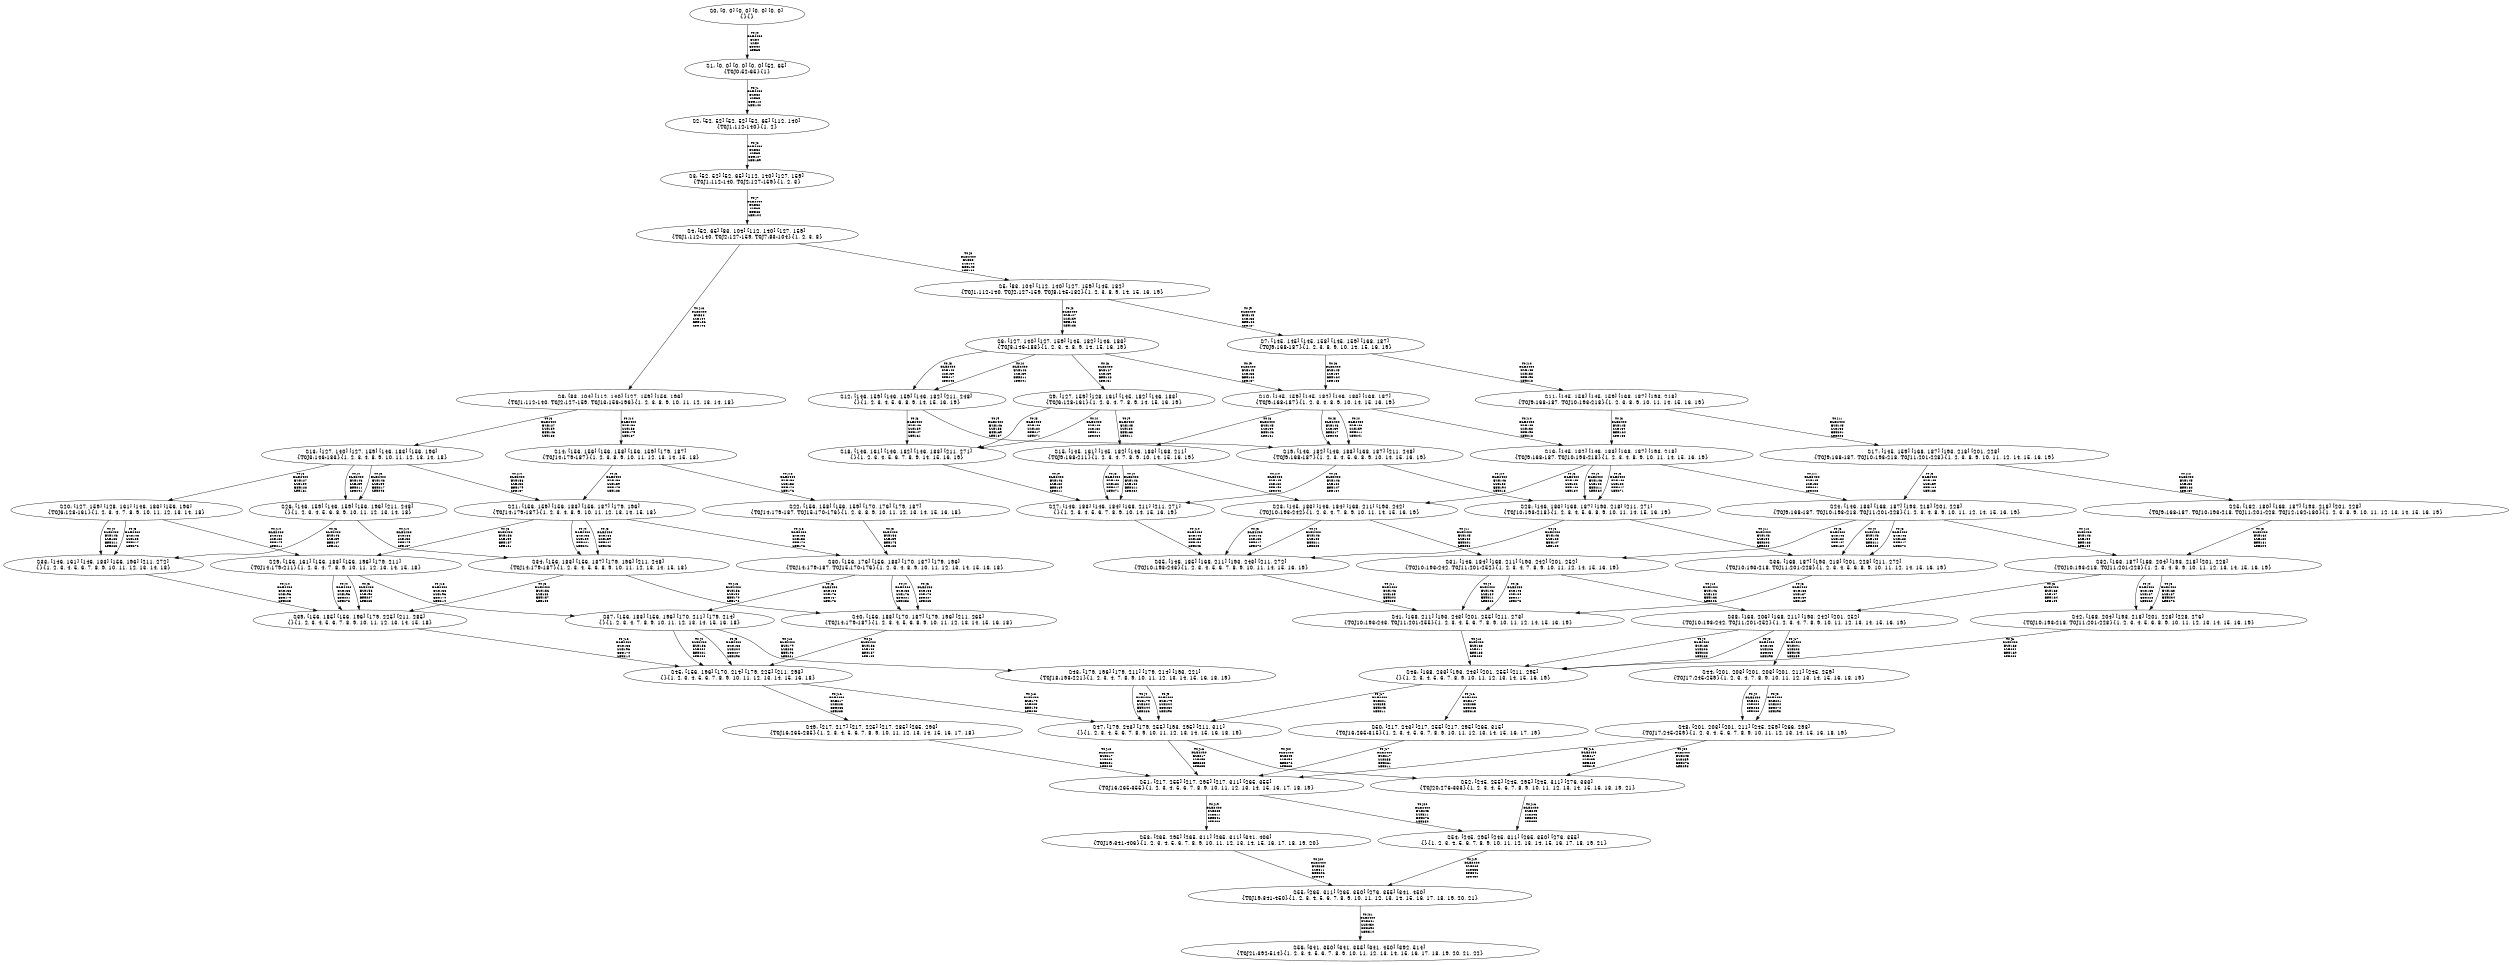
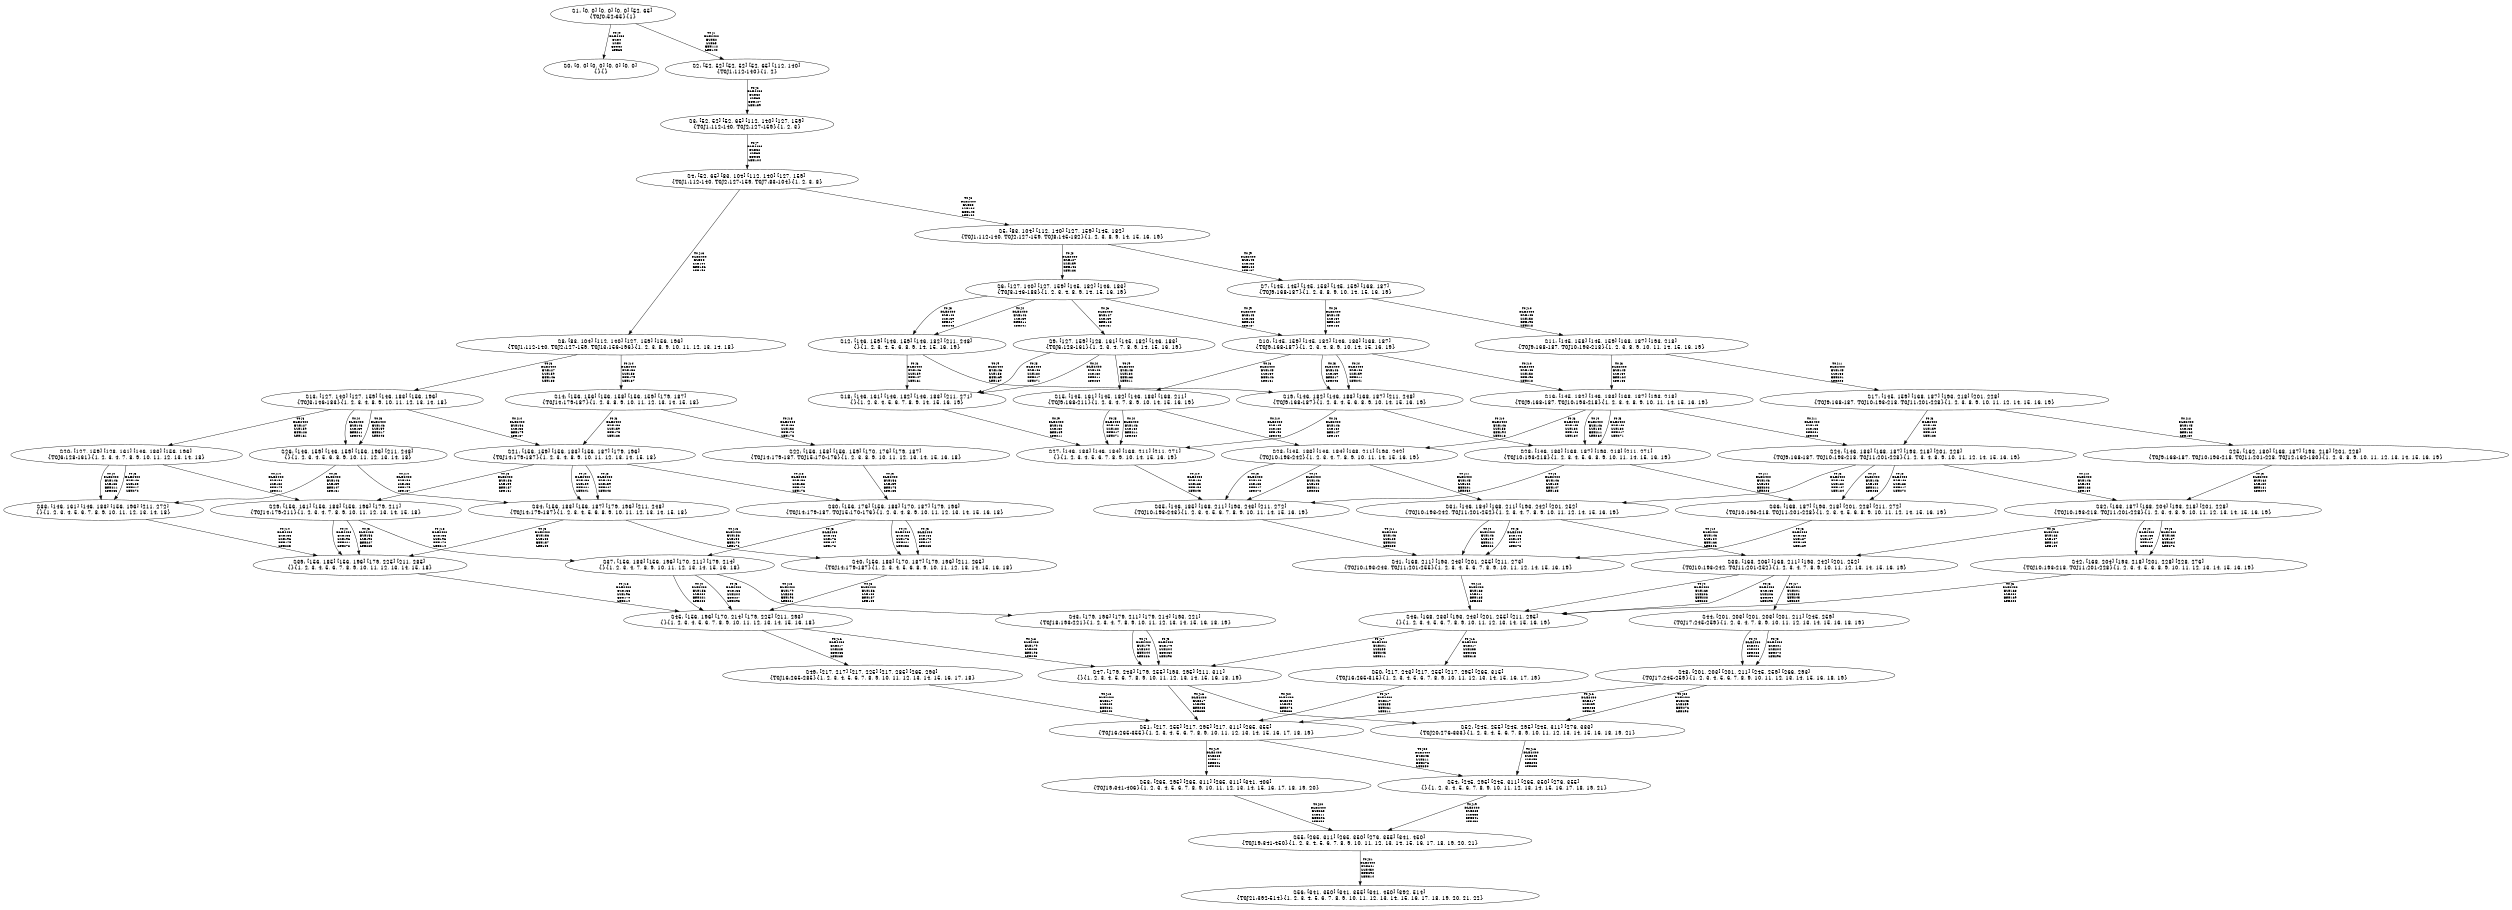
edge "S0: [0, 0] [0, 0] [0, 0] [0, 0] {}{}" -> "S1: [0, 0] [0, 0] [0, 0] [52, 65] {T0J0:52-65}{1}": reversed
